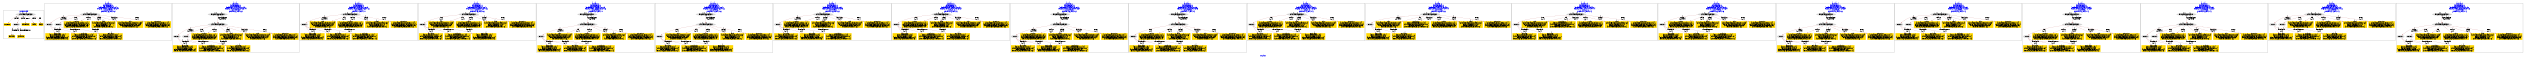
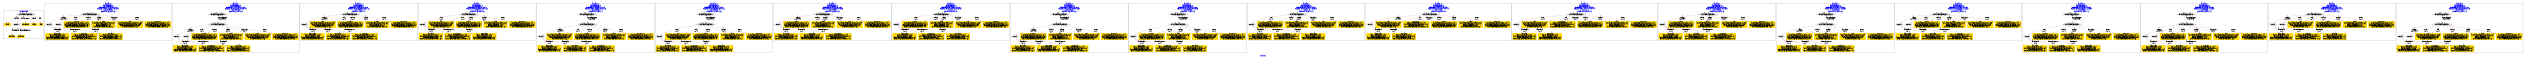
node "Document": label "Document" -> "Dated"
node "Begin": label "Begin" -> "Title"
